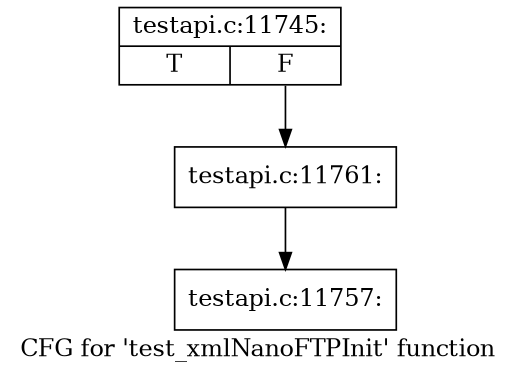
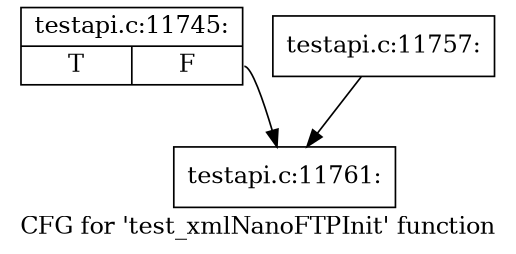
edge "testapi.c:11761:" -> "testapi.c:11757:": reversed
